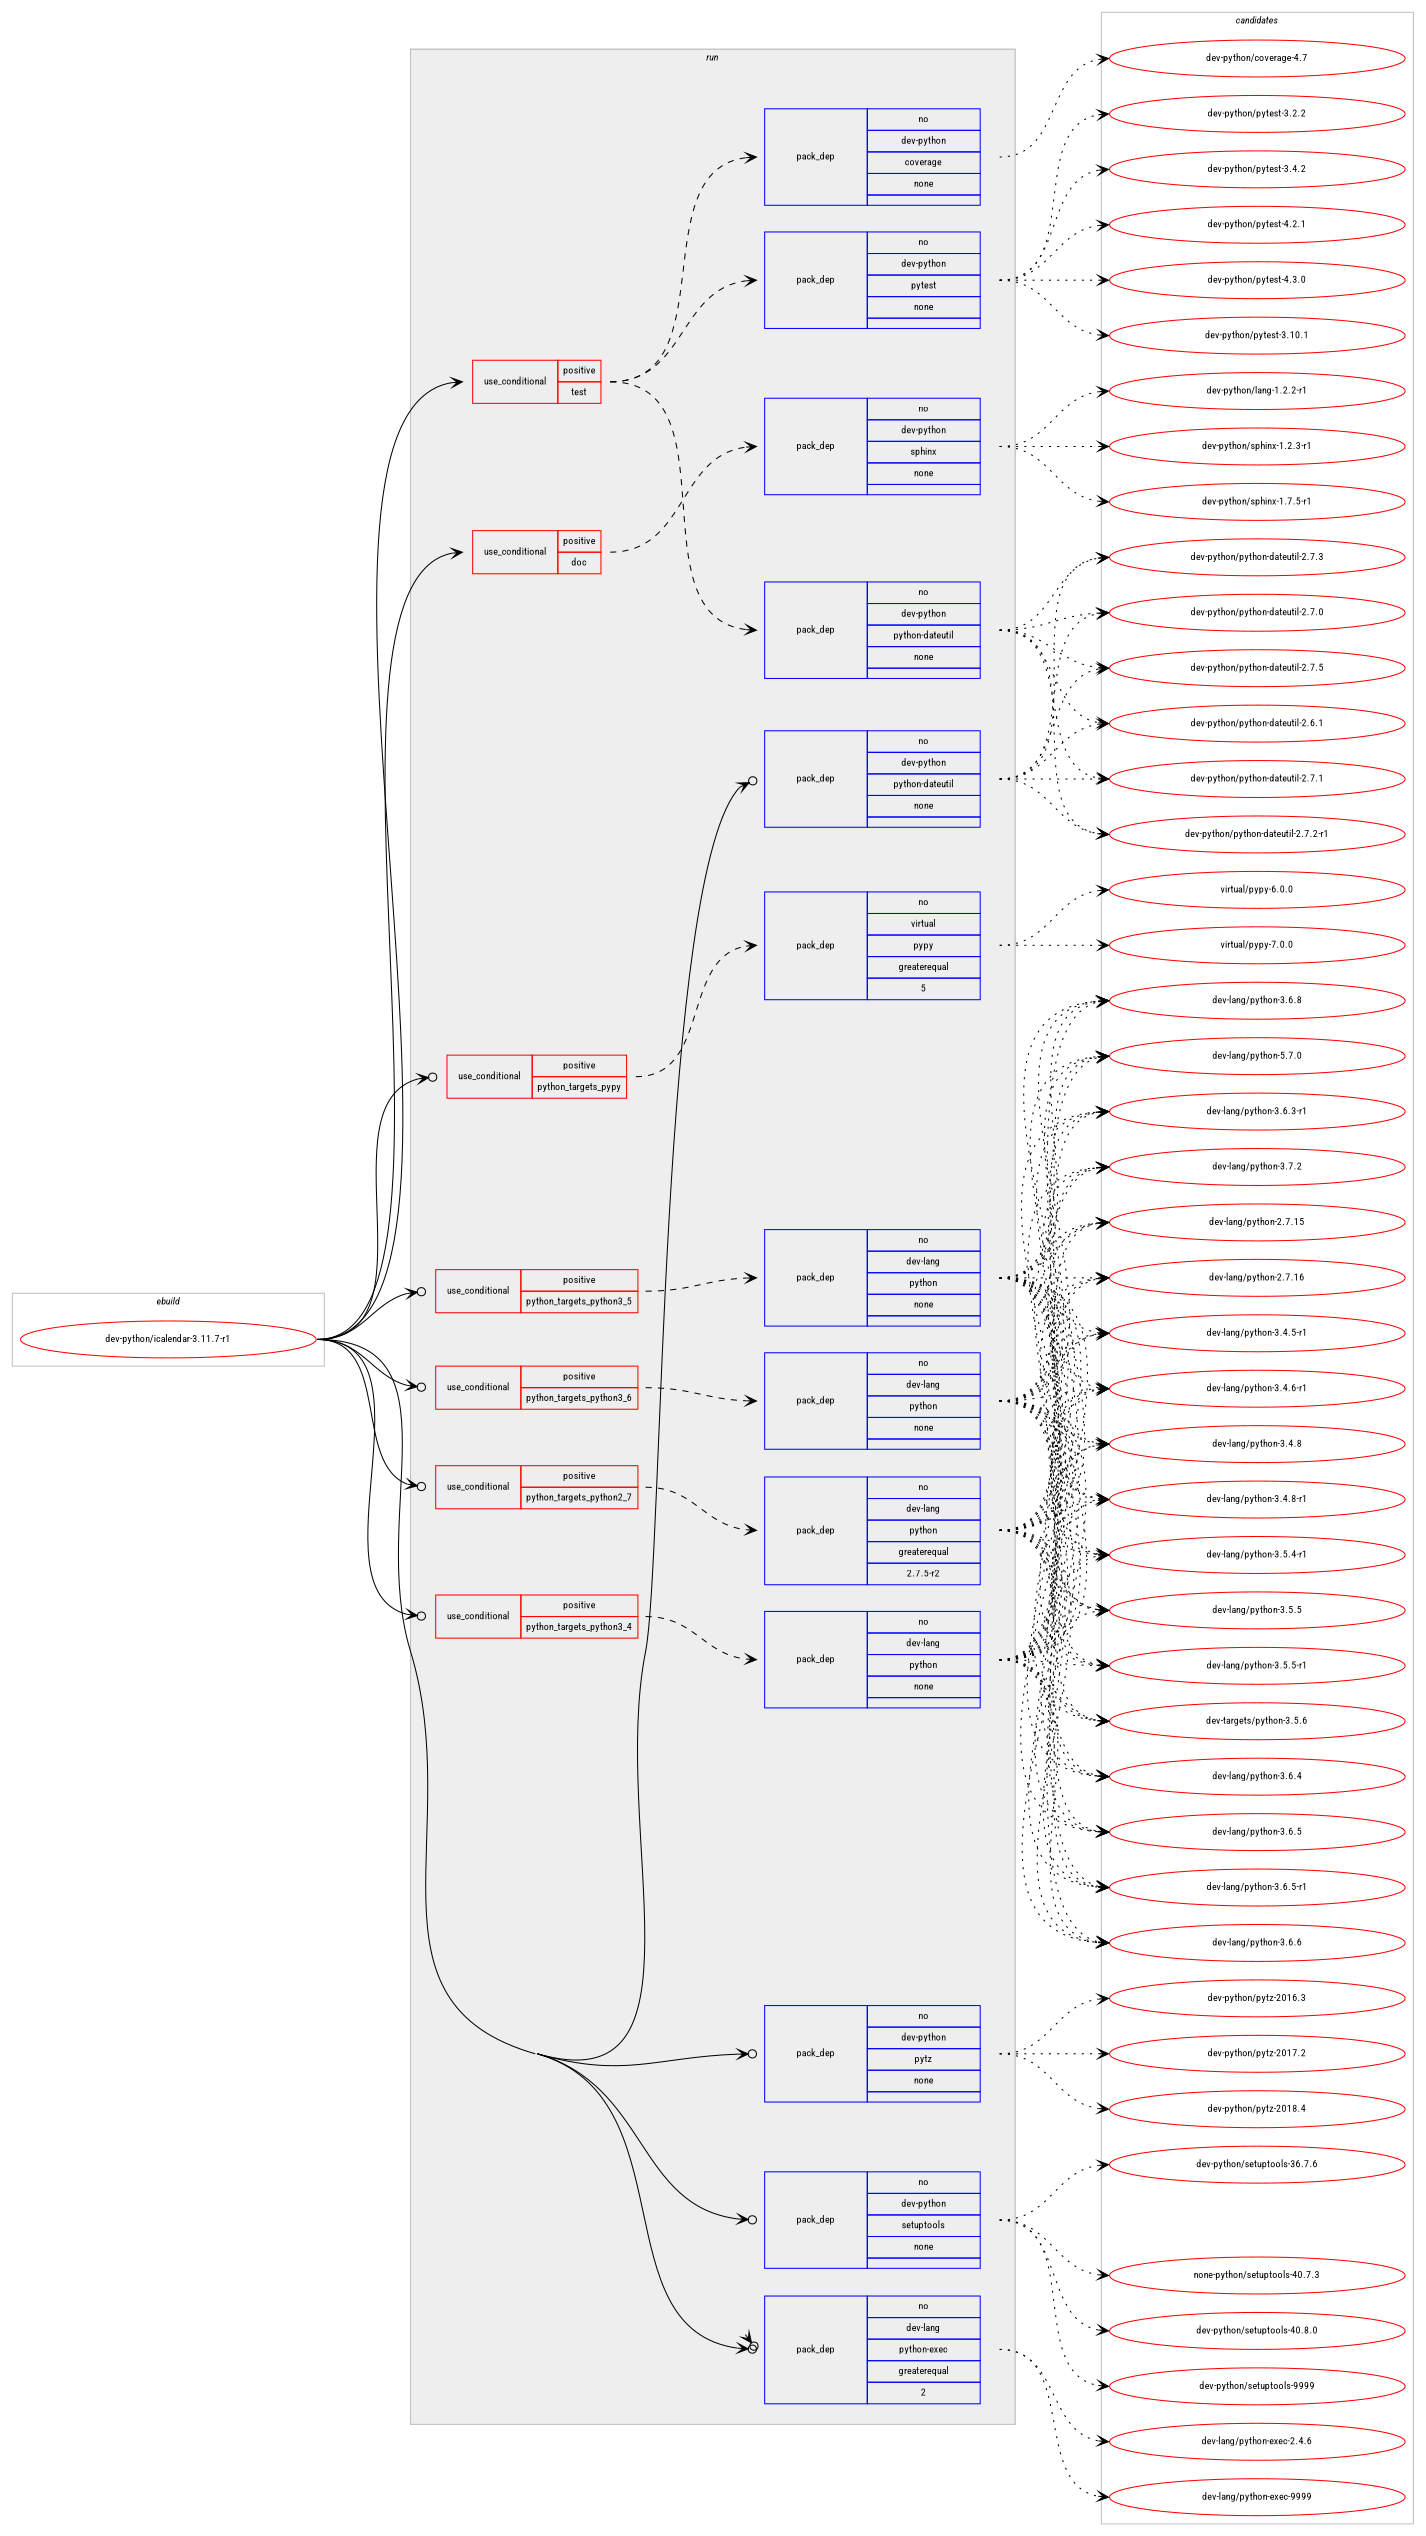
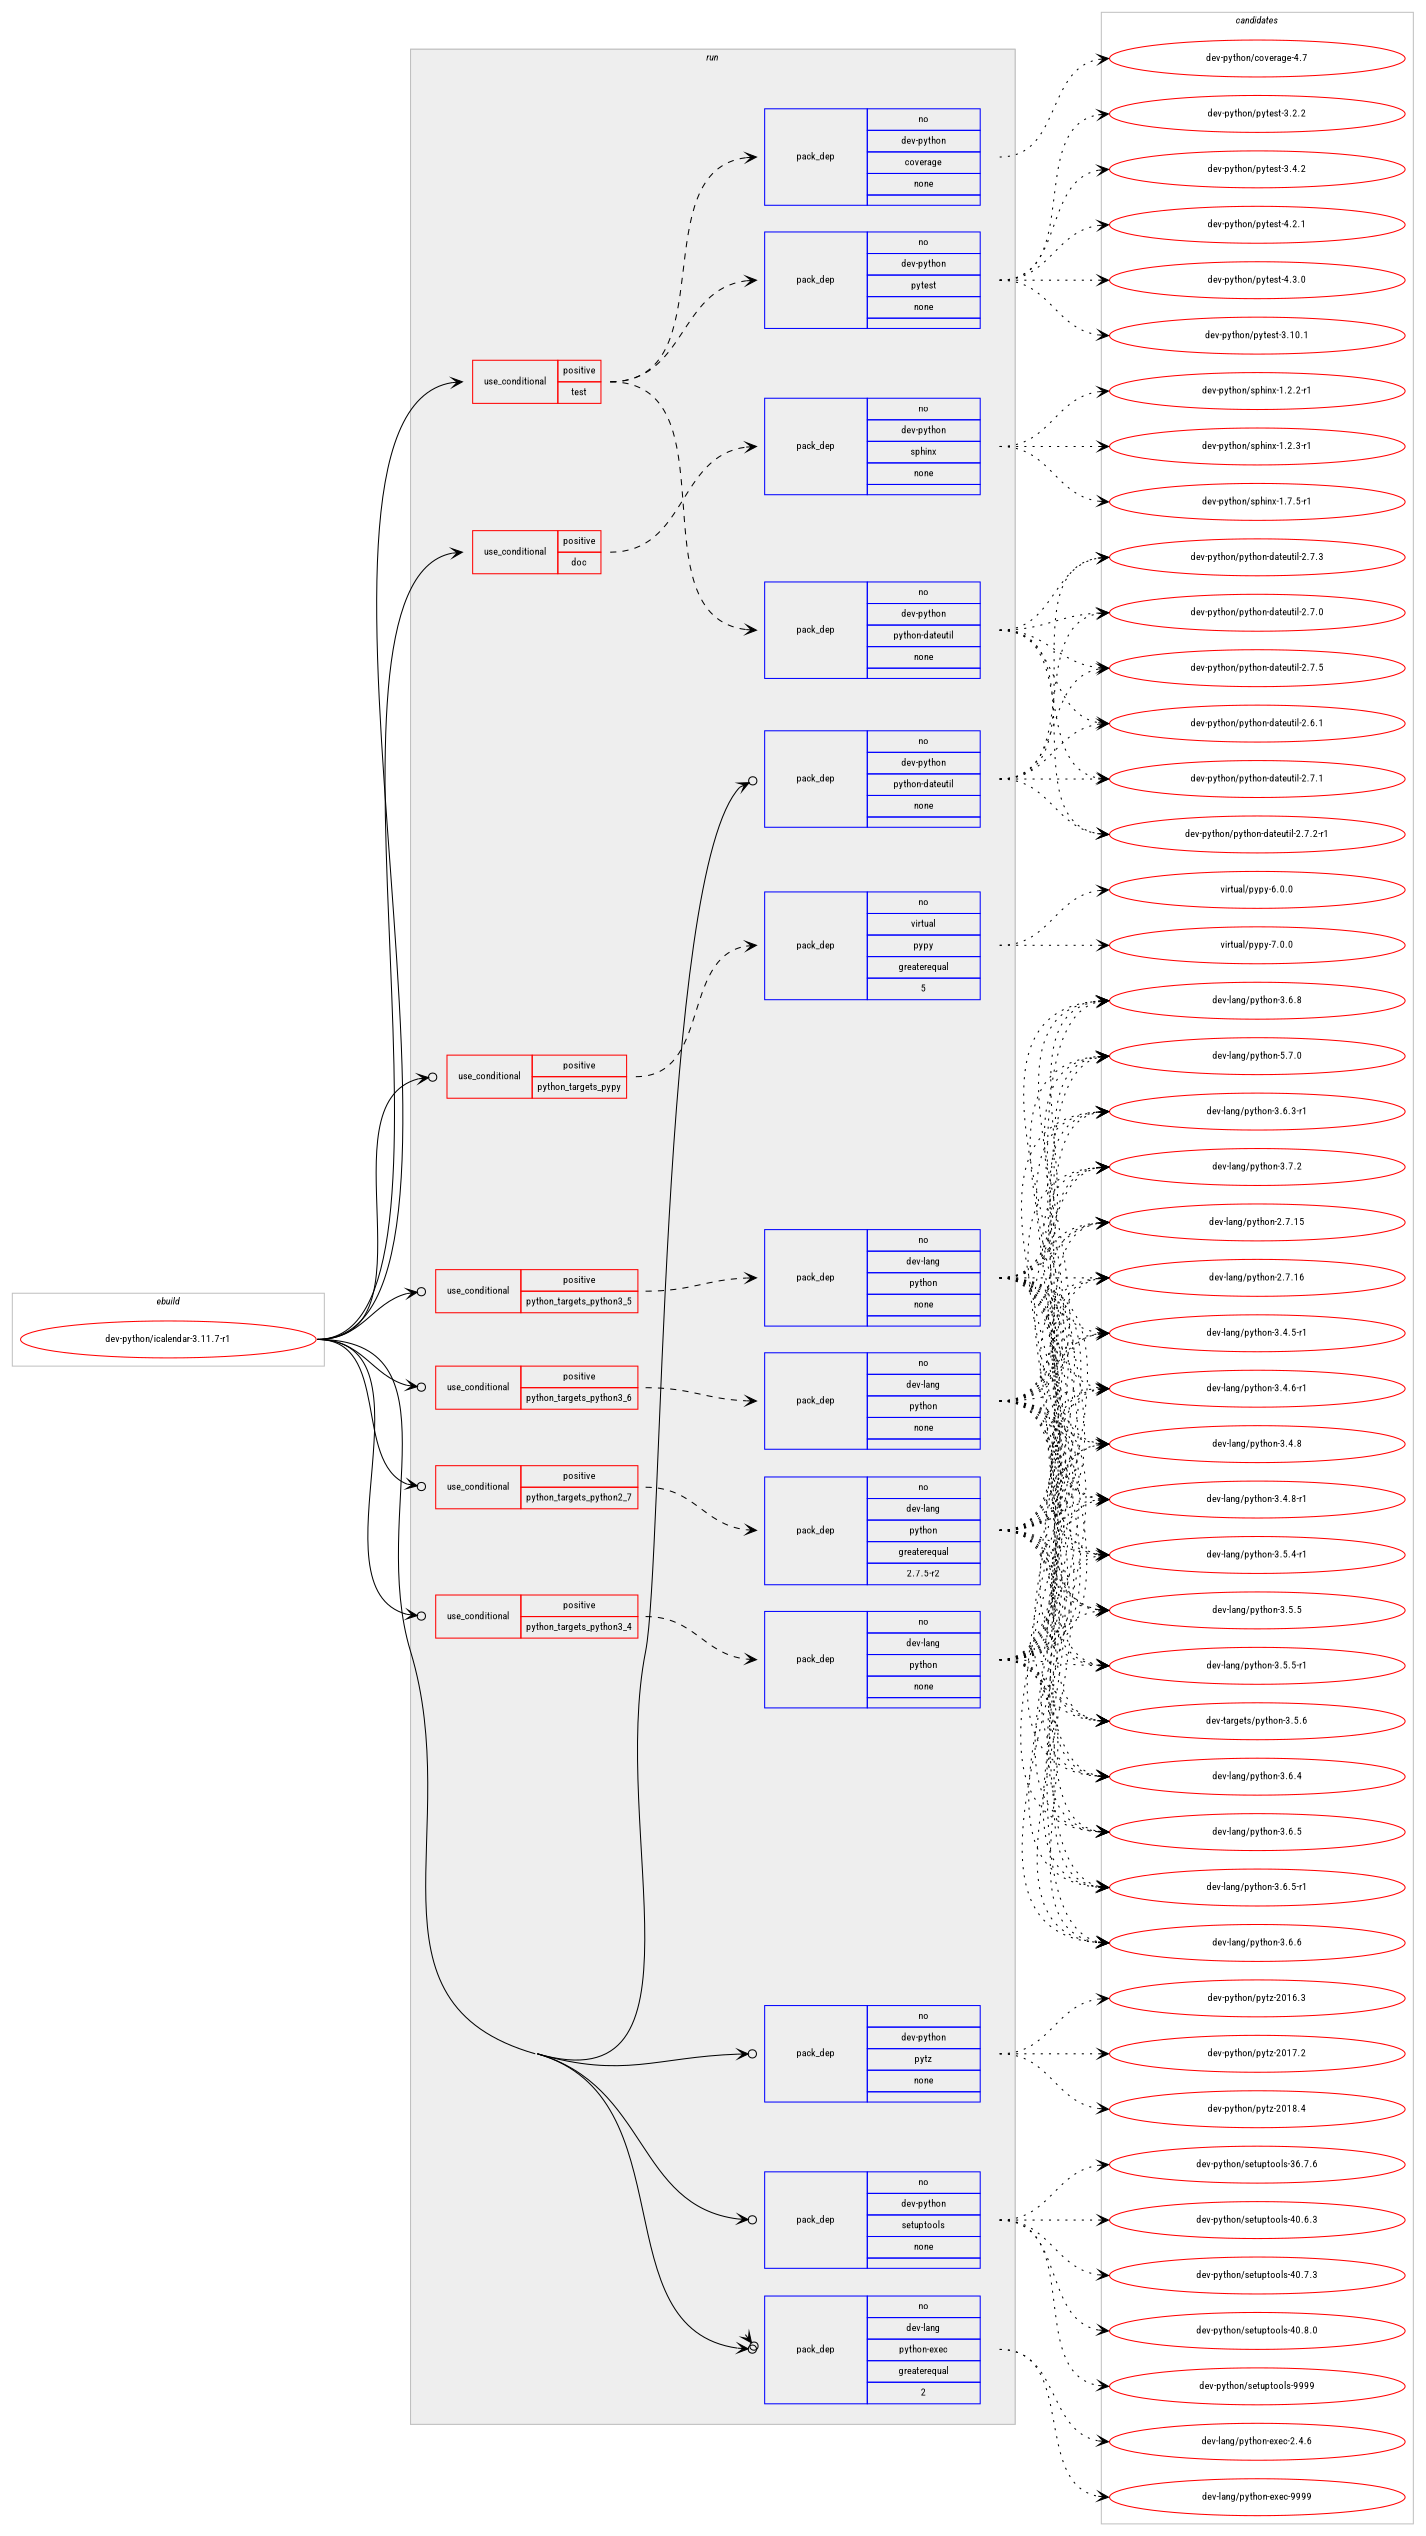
node "dev-python/lang-1.2.2-r1": label "dev-python/lang-1.2.2-r1" -> "dev-python/sphinx-1.2.2-r1"
node "dev-python/setuptools-40.6.3": added
node "none-python/setuptools-40.7.3": label "none-python/setuptools-40.7.3" -> "dev-python/setuptools-40.7.3"
